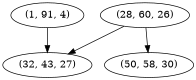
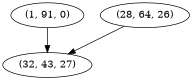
node "(1, 91, 4)": label "(1, 91, 4)" -> "(1, 91, 0)"
node "(28, 60, 26)": label "(28, 60, 26)" -> "(28, 64, 26)"
node "(50, 58, 30)": removed
